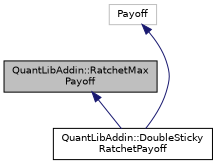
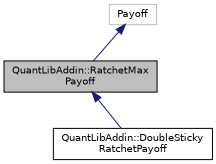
edge "QuantLibAddin::DoubleSticky RatchetPayoff" -> "Payoff": now "QuantLibAddin::RatchetMax Payoff" -> "Payoff"
